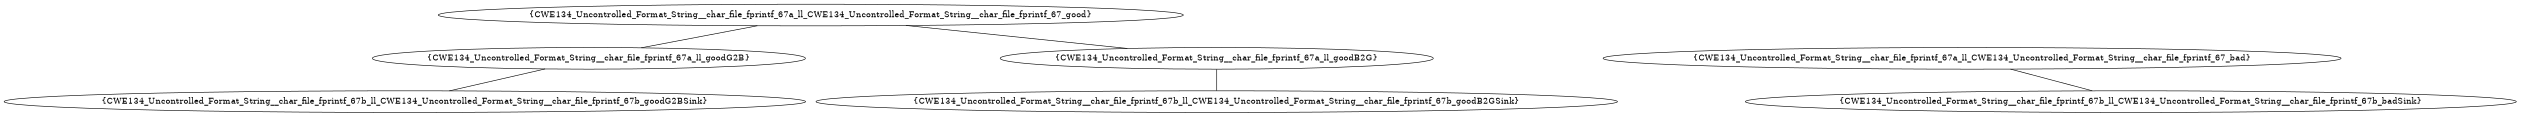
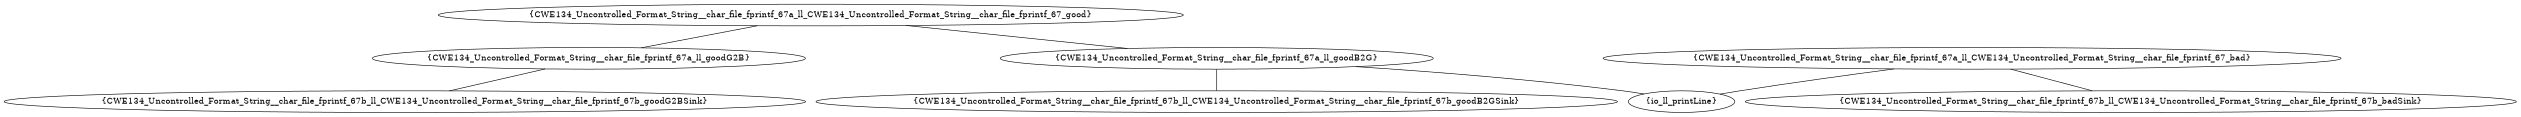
node "{io_ll_printLine}": added
